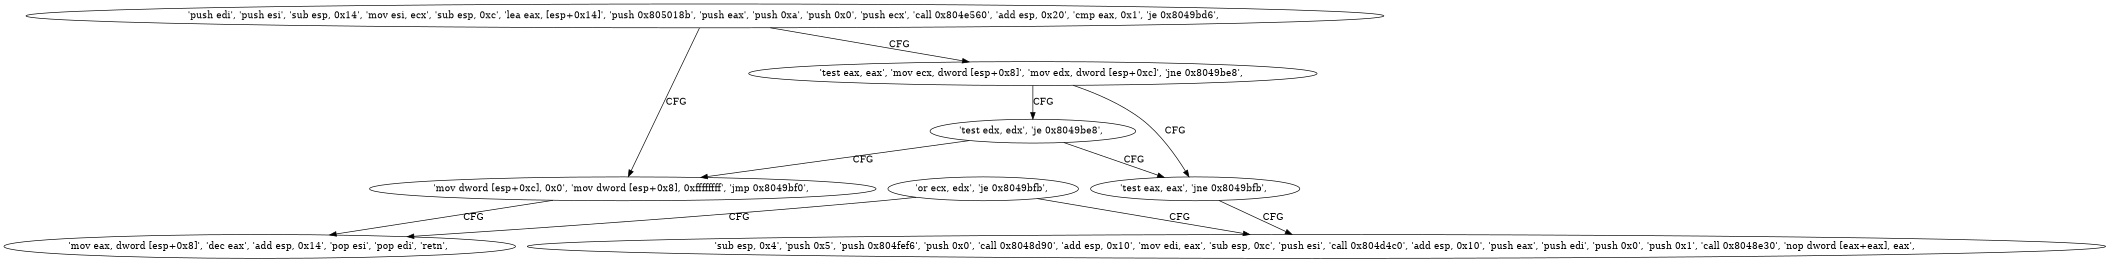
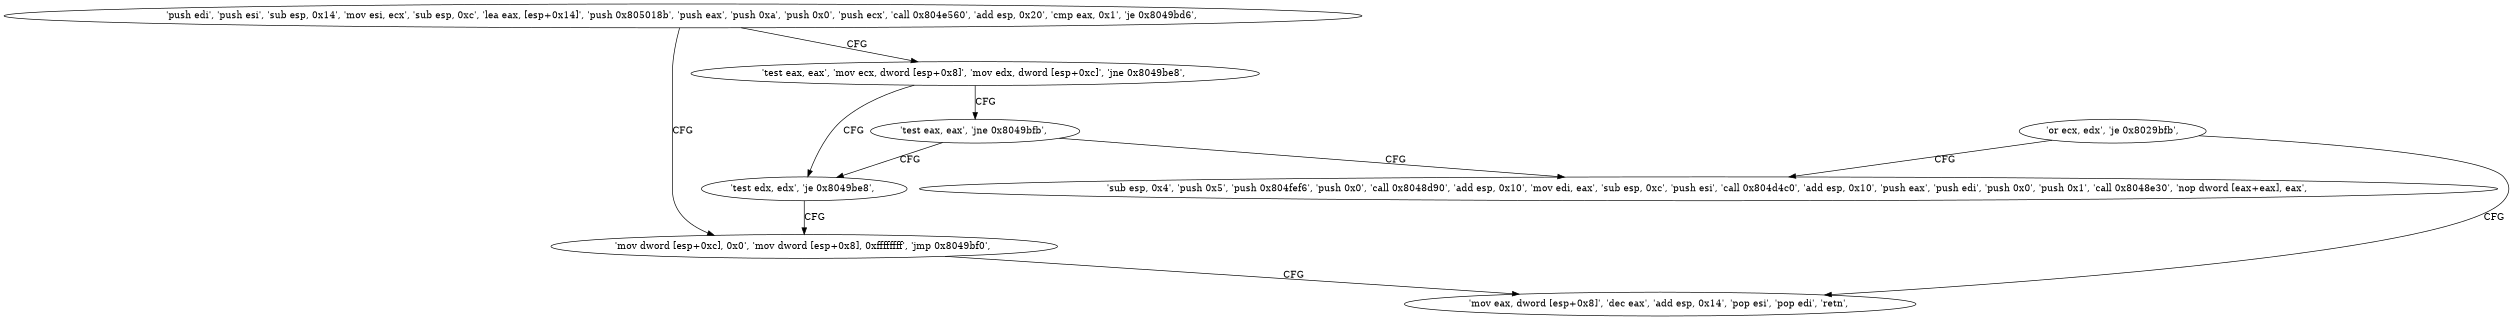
edge "'test edx, edx', 'je 0x8049be8'," -> "'test eax, eax', 'jne 0x8049bfb',": reversed
node "'or ecx, edx', 'je 0x8049bfb',": label "'or ecx, edx', 'je 0x8049bfb'," -> "'or ecx, edx', 'je 0x8029bfb',"
